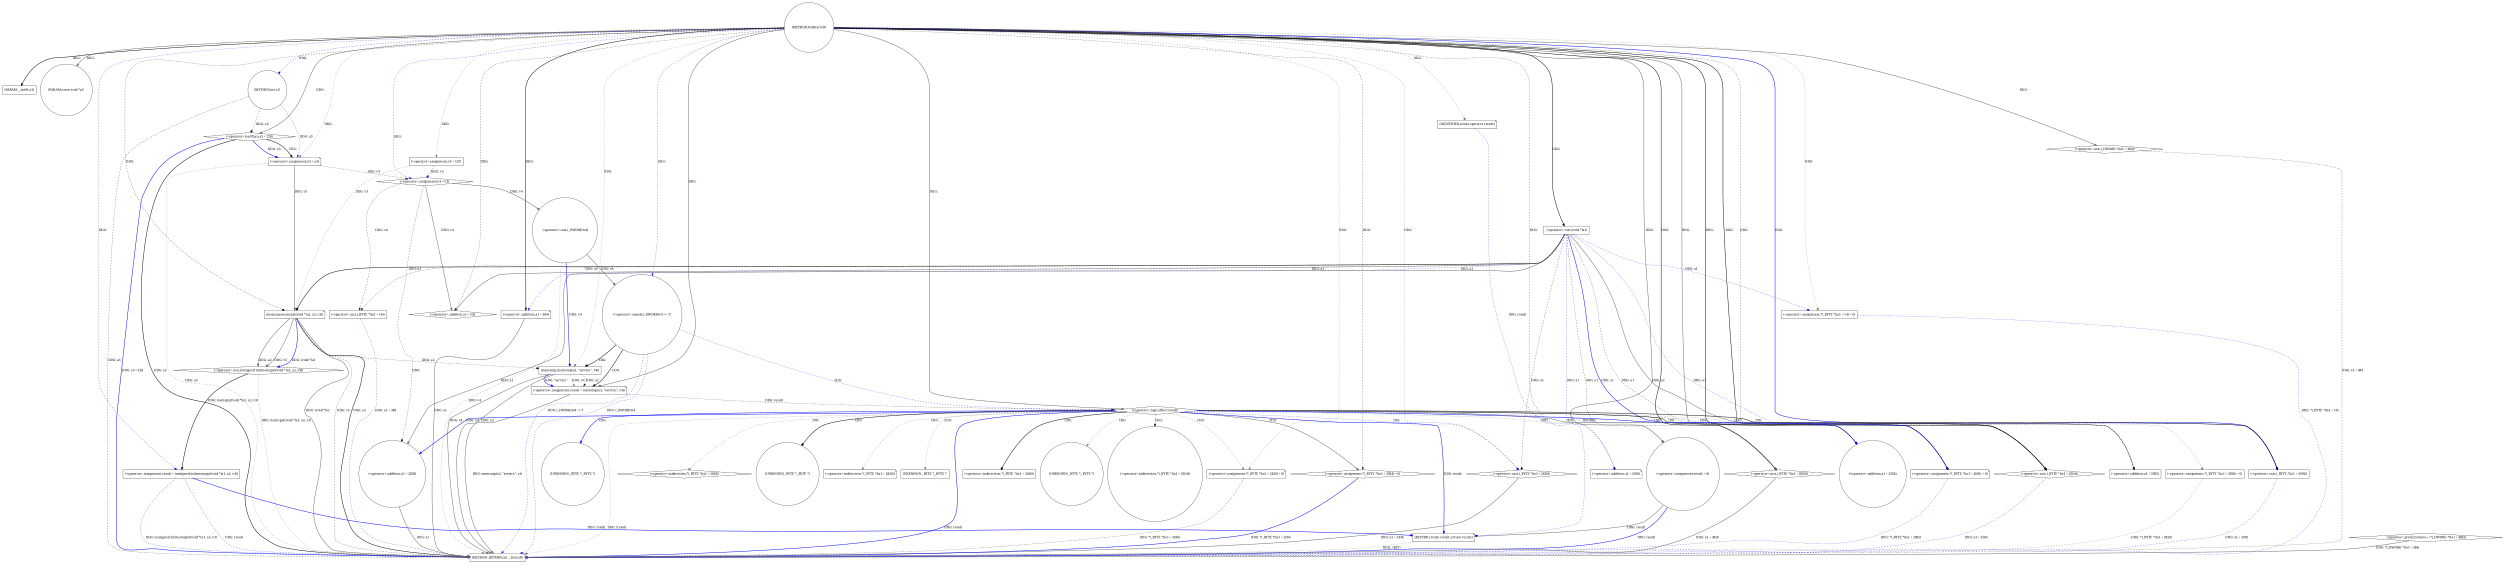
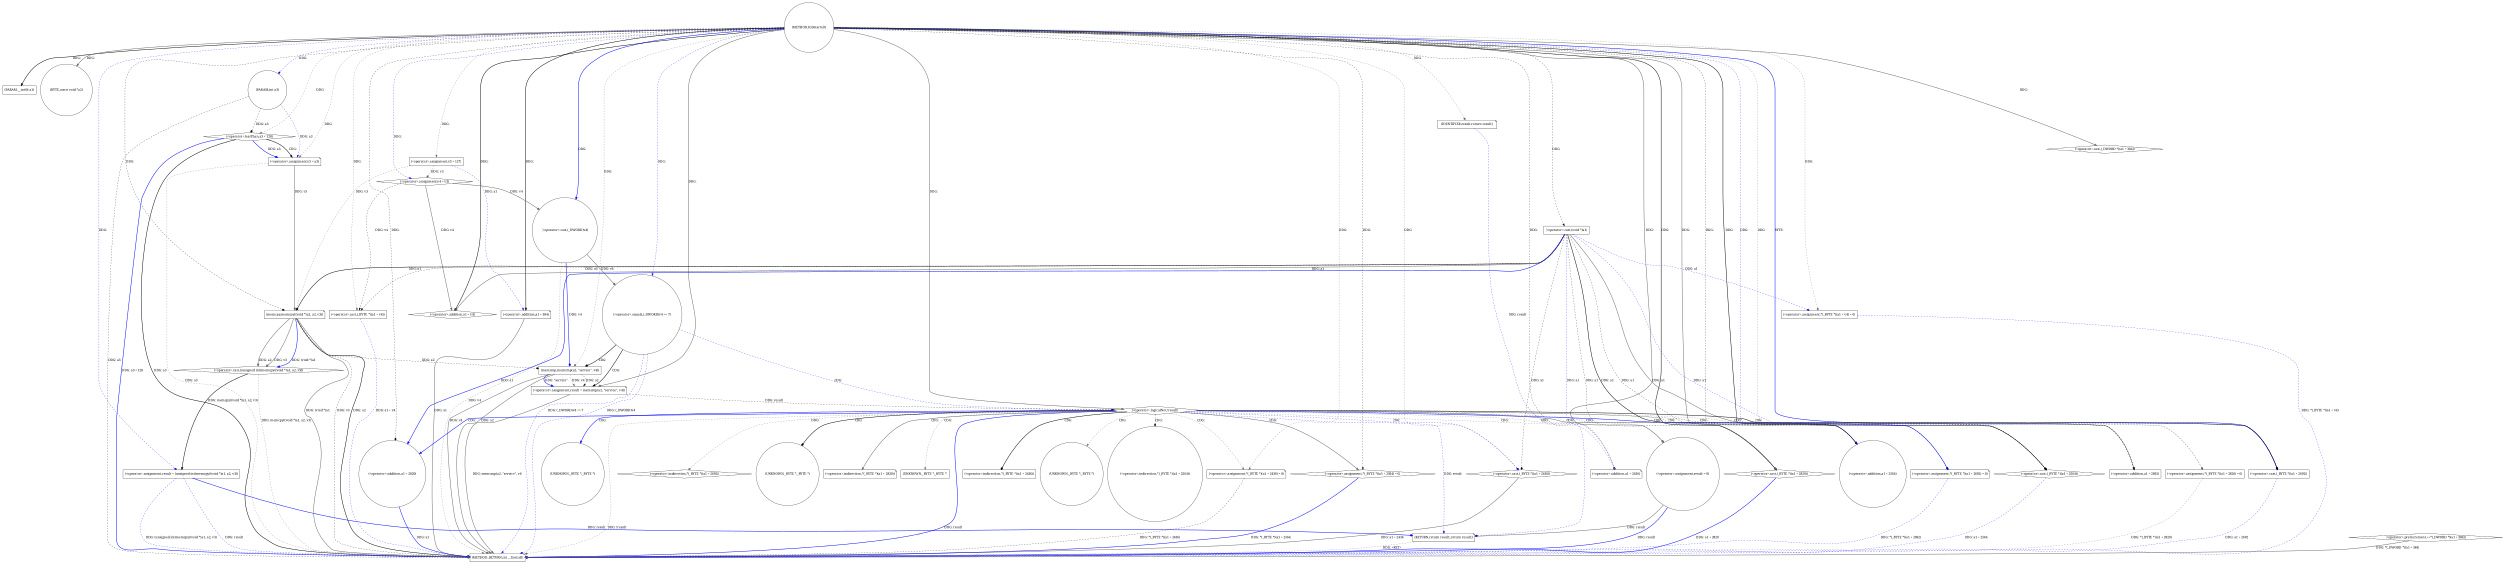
edge "(METHOD,IGDstartelt)" -> "(<operator>.cast,(void *)a1)": style bold -> dashed
edge "(METHOD,IGDstartelt)" -> "(<operator>.lessThan,a3 < 128)": style bold -> dashed
edge "(METHOD,IGDstartelt)" -> "(<operator>.cast,(_BYTE *)(a1 + v4))": added, label "DDG:"
edge "(METHOD,IGDstartelt)" -> "(<operator>.cast,(_DWORD)v4)": added, label "DDG:"
edge "(METHOD,IGDstartelt)" -> "(<operator>.assignment,*(_BYTE *)(a1 + 2692) = 0)": style bold -> dashed
edge "(METHOD,IGDstartelt)" -> "(<operator>.addition,a1 + 2692)": color black -> blue
edge "(METHOD,IGDstartelt)" -> "(<operator>.assignment,*(_BYTE *)(a1 + 2820) = 0)": added, label "DDG:"
edge "(METHOD,IGDstartelt)" -> "(<operator>.addition,a1 + v4)": style dashed -> bold
node "(PARAM,const void *a2)": label "(PARAM,const void *a2)" -> "(BYTE,const void *a2)"
node "(METHOD,int a3)": label "(METHOD,int a3)" -> "(PARAM,int a3)"
node "(IDENTIFIER,result,operator result;)": label "(IDENTIFIER,result,operator result;)" -> "(IDENTIFIER,result,return result;)"
edge "(<operator>.assignment,v3 = 127)" -> "(<operator>.assignment,v4 = v3)": color blue -> gray40
edge "(<operator>.assignment,v3 = a3)" -> "(<operator>.assignment,v4 = v3)": removed, label "DDG: v3"
edge "(METHOD,IGDstartelt)" -> "(<operator>.cast,(_BYTE *)(a1 + 2692))": label "DDG: " -> "BYTE: "
edge "(<operator>.cast,(void *)a1)" -> "(<operator>.addition,a1 + 2820)": color gray40 -> blue
edge "(<operator>.cast,(void *)a1)" -> "(<operator>.addition,a1 + 384)": now "(<operator>.assignment,v3 = 127)" -> "(<operator>.addition,a1 + 384)"
edge "(<operator>.assignment,v4 = v3)" -> "(<operator>.addition,a1 + 2820)": now "(METHOD,IGDstartelt)" -> "(<operator>.addition,a1 + 2820)"
edge "(<operator>.cast,(_BYTE *)(a1 + v4))" -> "(METHOD_RETURN,int __fastcall)": label "DDG: a1 + 384" -> "DDG: a1 + v4"
edge "(<operator>.logicalNot,!result)" -> "(<operator>.cast,(_BYTE *)(a1 + 2564))": style bold -> dashed
edge "(<operator>.logicalNot,!result)" -> "(<operator>.indirection,*(_BYTE *)(a1 + 2820))": style dashed -> bold
edge "(<operator>.logicalNot,!result)" -> "(<operator>.addition,a1 + 2436)": added, label "CDG:"
edge "(<operator>.logicalNot,!result)" -> "(<operator>.addition,a1 + 2820)": label "DDG: v4" -> "CDG: "
edge "(<operator>.logicalNot,!result)" -> "(<operator>.indirection,*(_BYTE *)(a1 + 2692))": label "CDG: " -> "DDG: "
edge "(<operator>.logicalNot,!result)" -> "(<operator>.addition,a1 + 2564)": label "DWORD: " -> "CDG: "
edge "(<operator>.cast,(void *)a1)" -> "(<operator>.addition,a1 + 2564)": color blue -> black
edge "(<operator>.logicalNot,!result)" -> "(RETURN,return result;,return result;)": style bold -> dashed
edge "(<operator>.addition,a1 + 2820)" -> "(METHOD_RETURN,int __fastcall)": color gray40 -> blue
edge "(<operator>.cast,(_DWORD *)(a1 + 384))" -> "(METHOD_RETURN,int __fastcall)": removed, label "DDG: a1 + 384"
edge "(<operator>.cast,(_BYTE *)(a1 + 2820))" -> "(METHOD_RETURN,int __fastcall)": color gray40 -> blue
